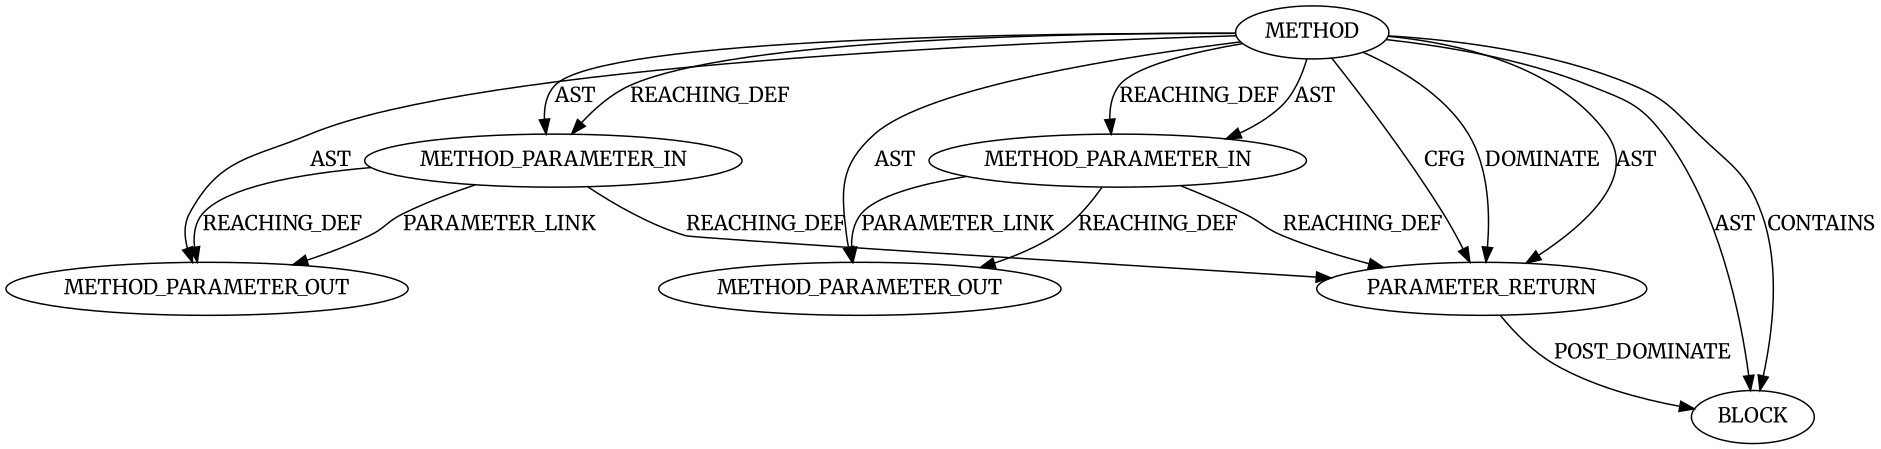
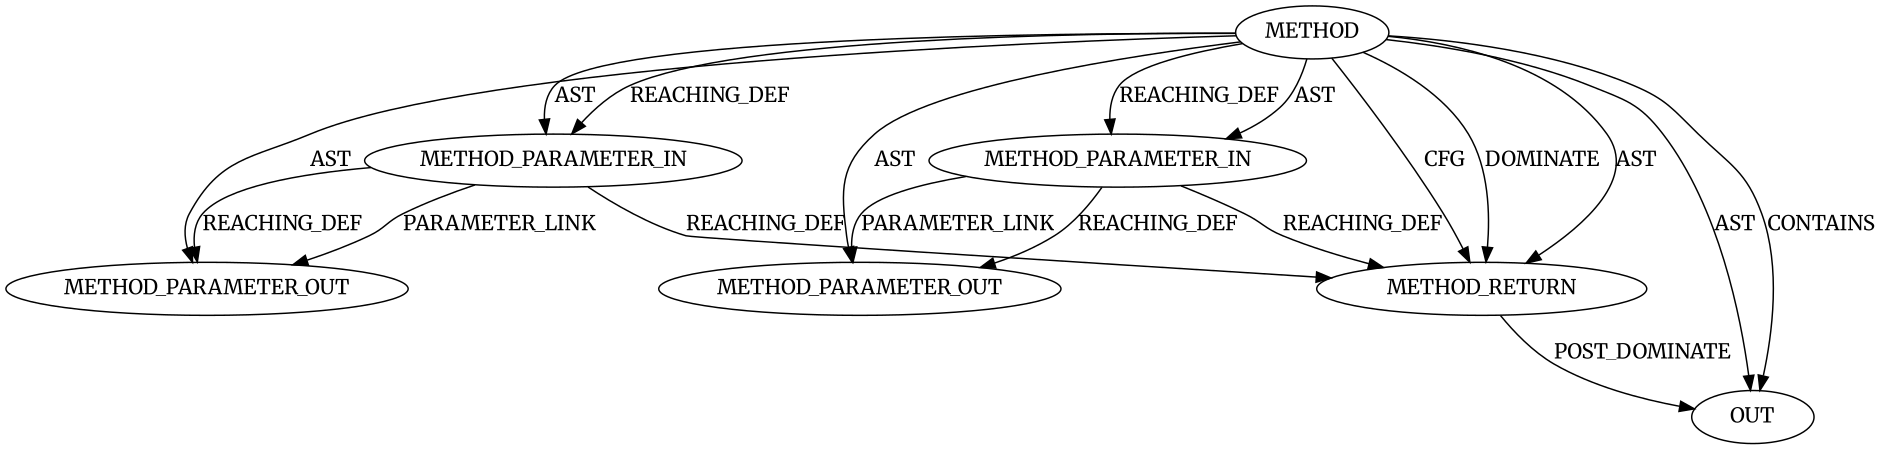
node "PARAMETER_RETURN": label "PARAMETER_RETURN" -> "METHOD_RETURN"
node "BLOCK": label "BLOCK" -> "OUT"
